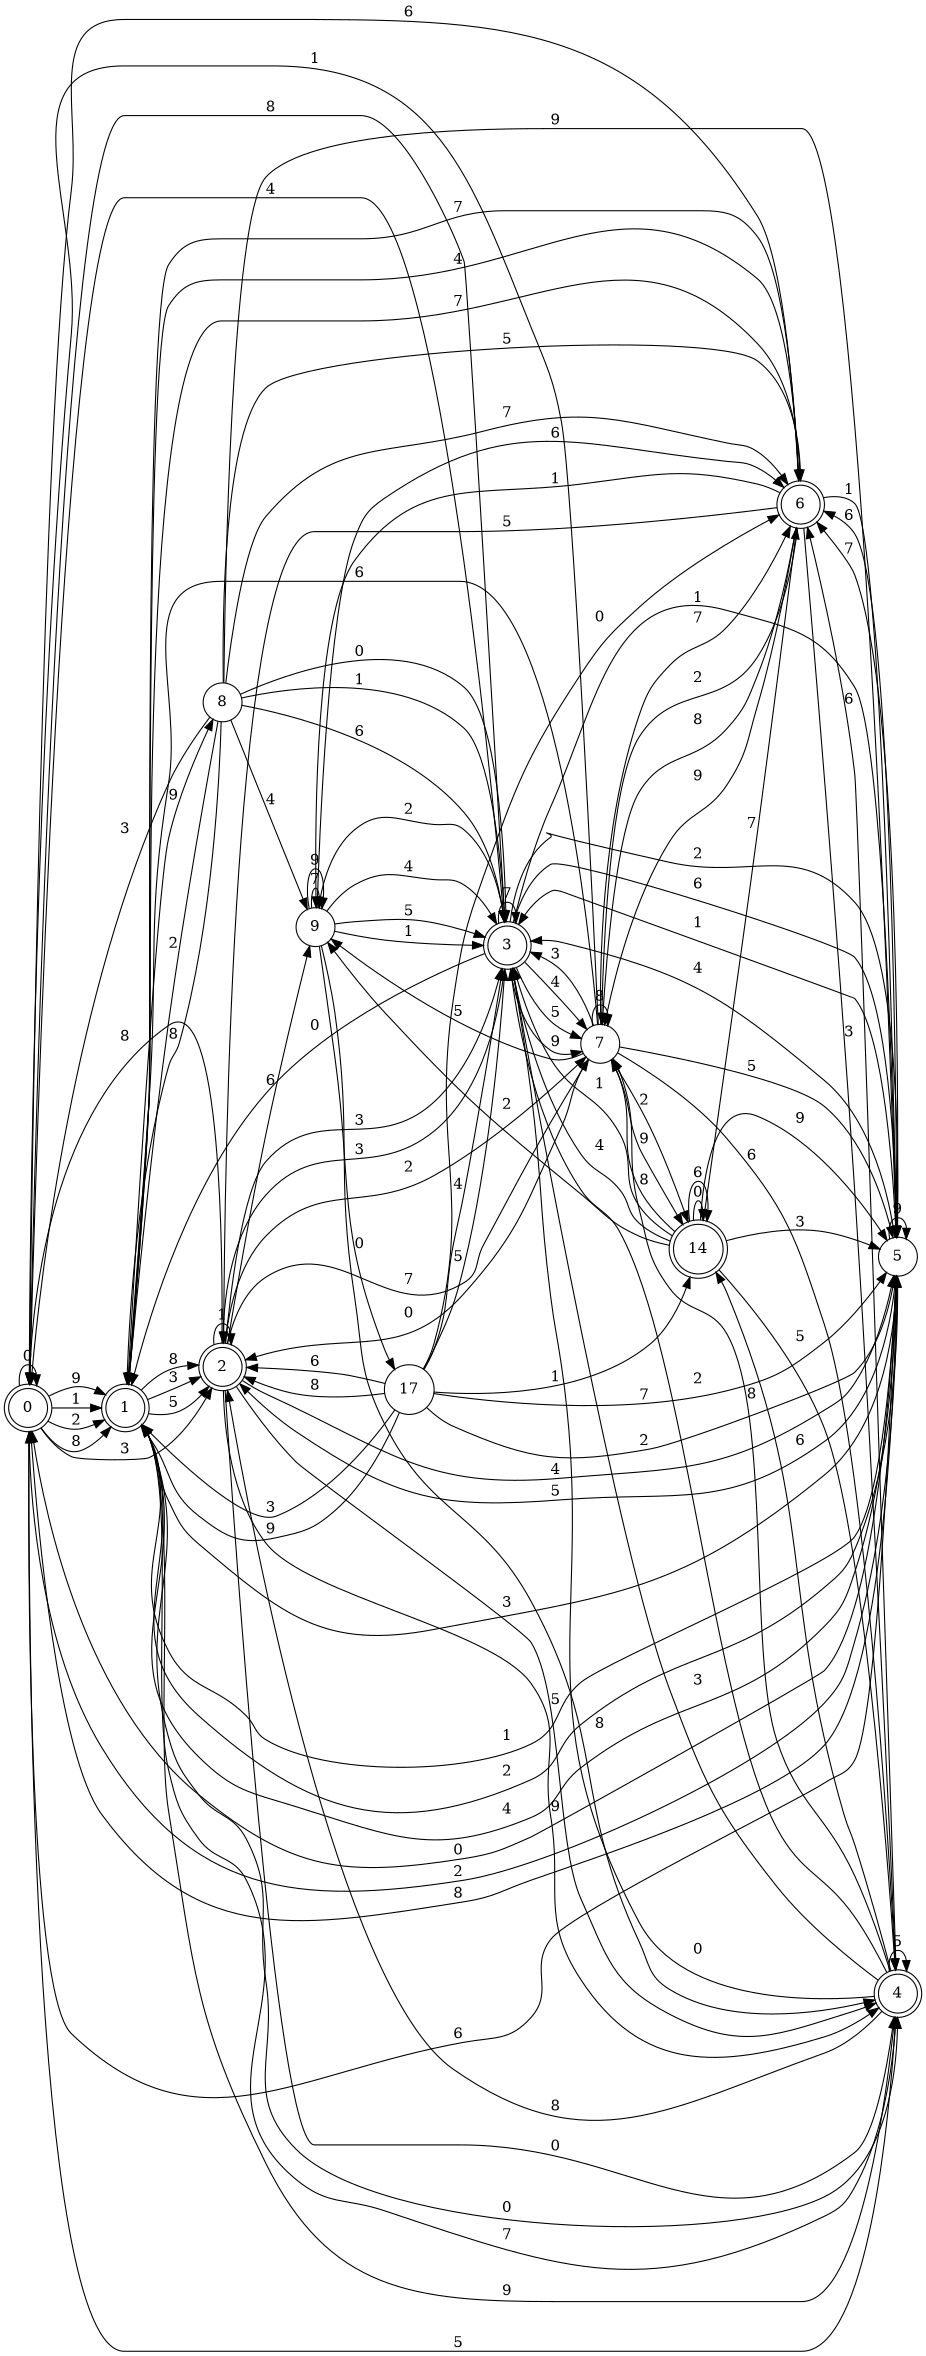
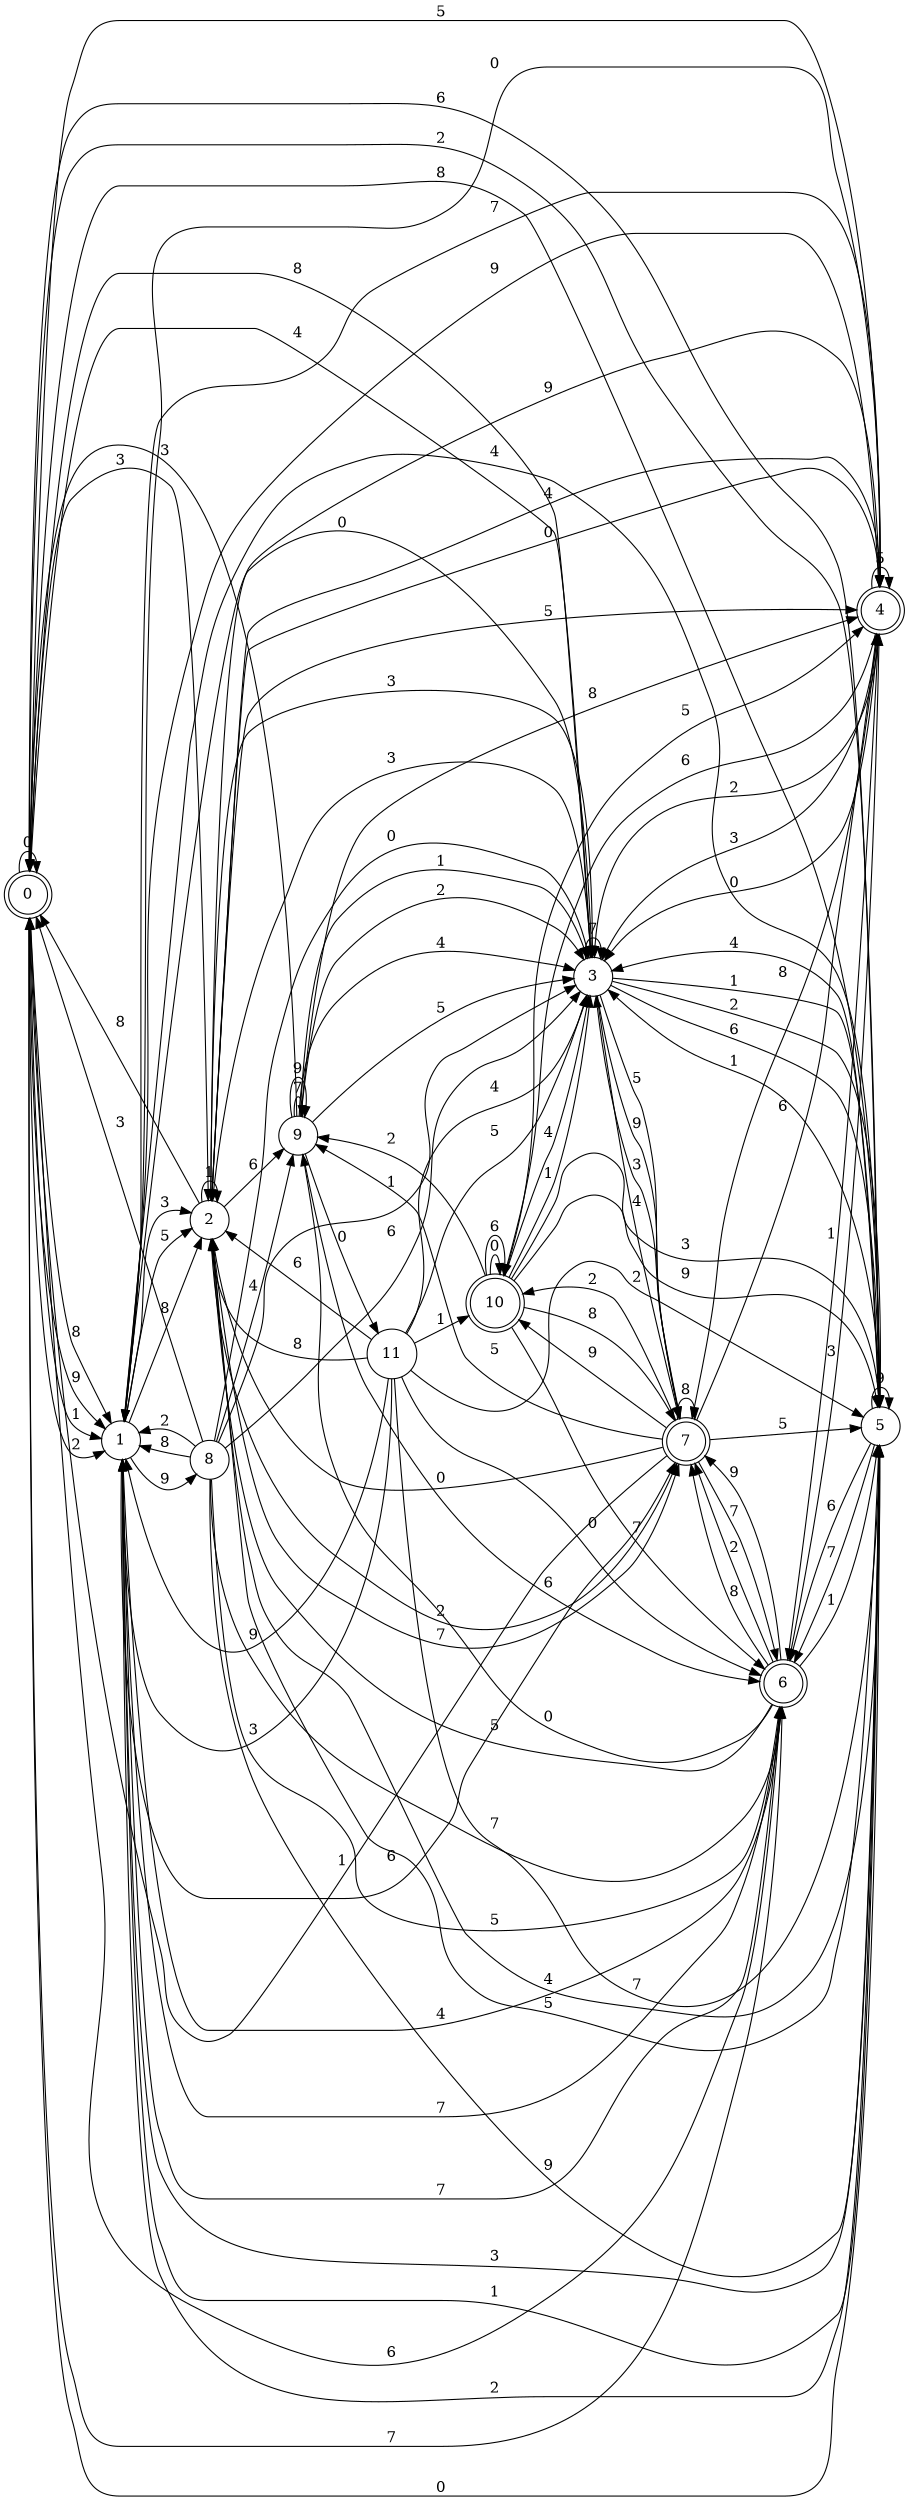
edge "6" -> "9": label "1" -> "0"
edge "9" -> "0": added, label "3"
edge "7" -> "1": reversed
edge "4" -> "6": label "6" -> "1"
node "3": shape doublecircle -> circle
node "7": shape circle -> doublecircle
node "14": label "14" -> "10"
node "2": shape doublecircle -> circle
node "17": label "17" -> "11"
node "1": shape doublecircle -> circle
edge "4" -> "2": label "8" -> "4"
edge "0" -> "6": added, label "7"
